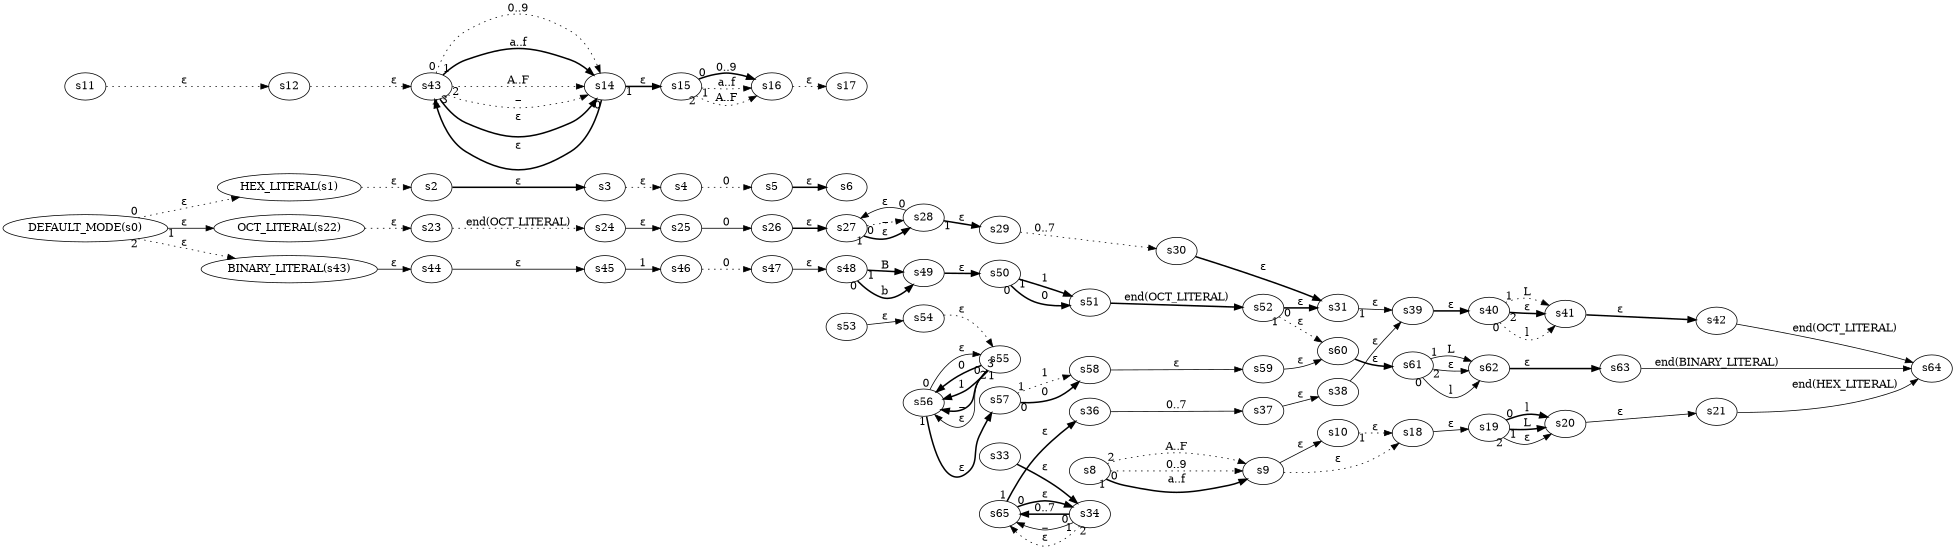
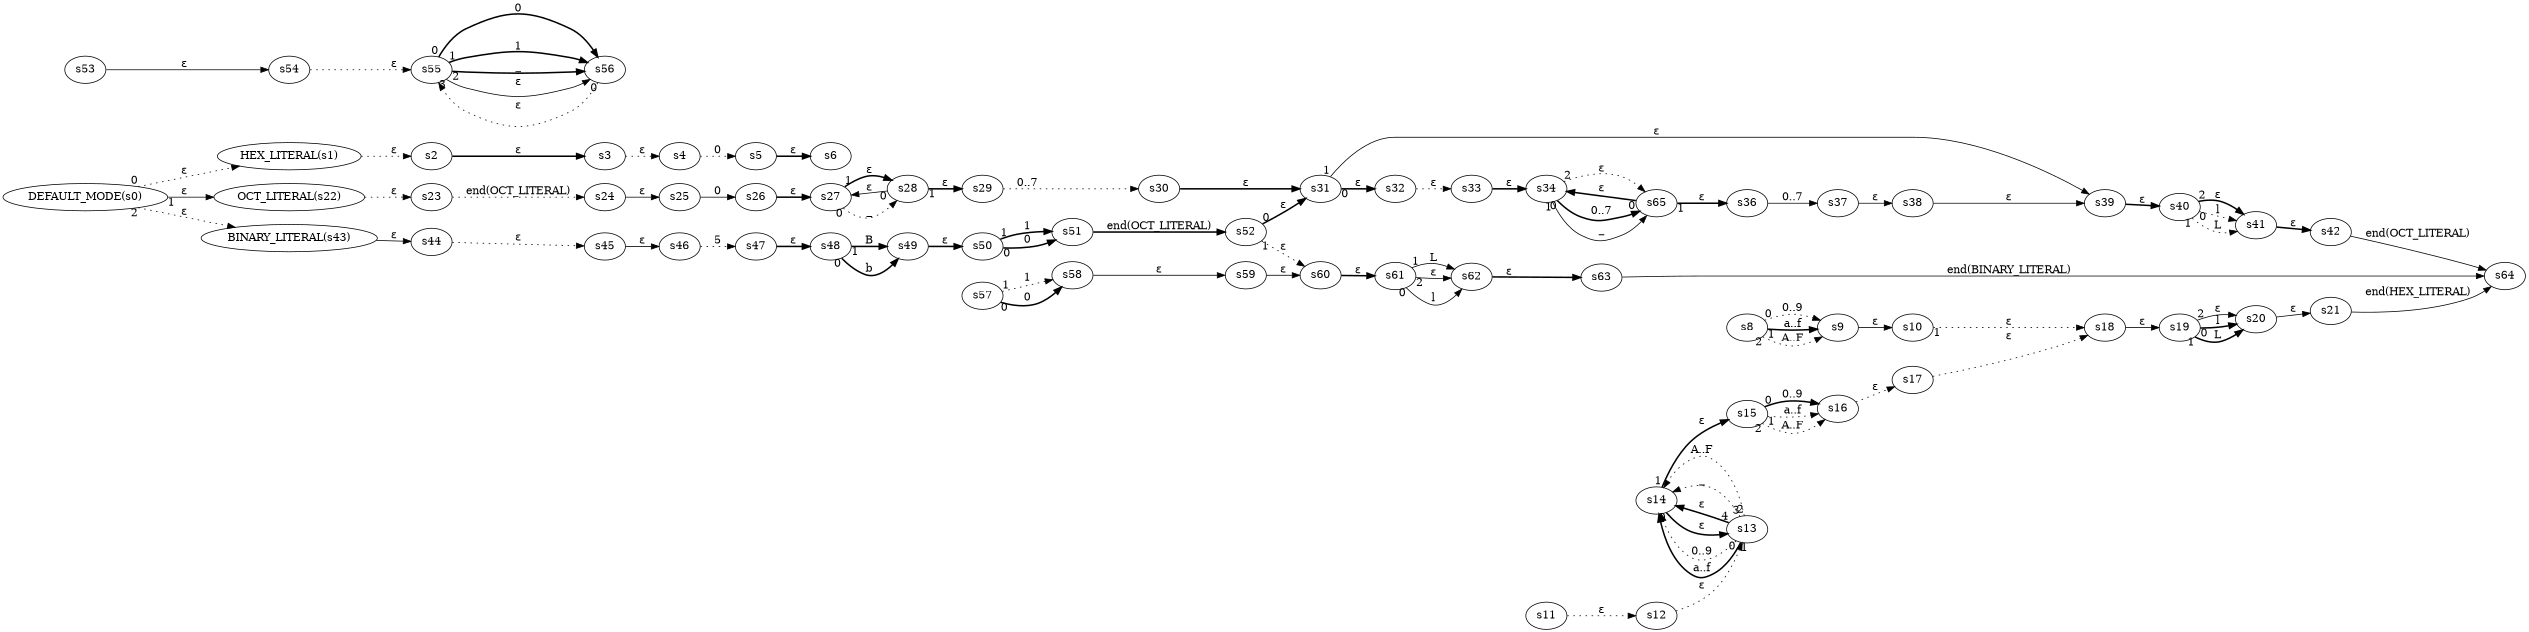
node "s43": label "s43" -> "s13"
node "s32": added
edge "s45" -> "s46": label "1" -> "ε"
edge "s46" -> "s47": label "0" -> "5"
edge "s44" -> "s45": style solid -> dotted
edge "s47" -> "s48": style solid -> bold
edge "s56" -> "s55": style solid -> dotted
edge "s9" -> "s18": now "s17" -> "s18"
edge "s56" -> "s57": removed, label "ε"
